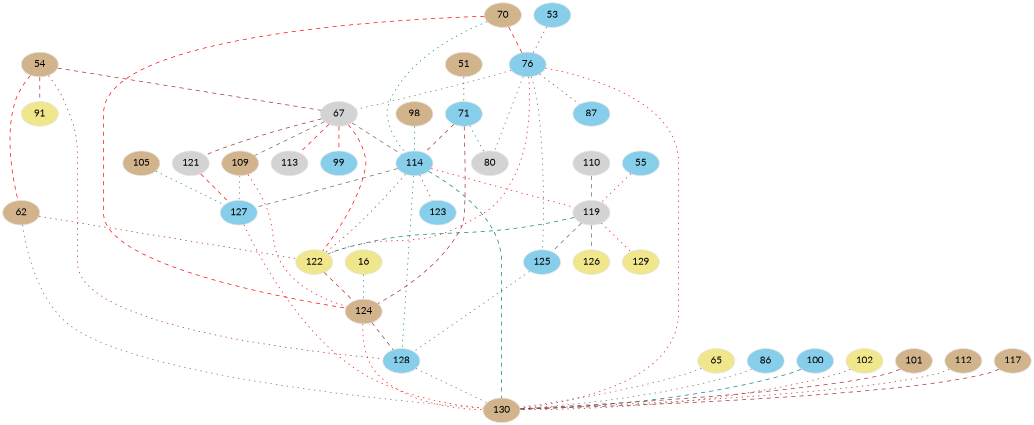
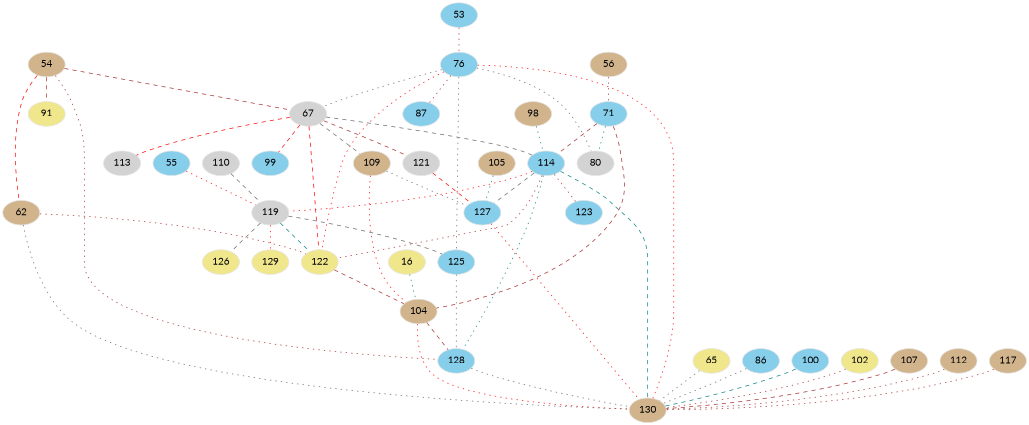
node "70": removed
node "51": label "51" -> "56"
node "124": label "124" -> "104"
node "101": label "101" -> "107"
edge "117" -- "130": style dashed -> dotted
